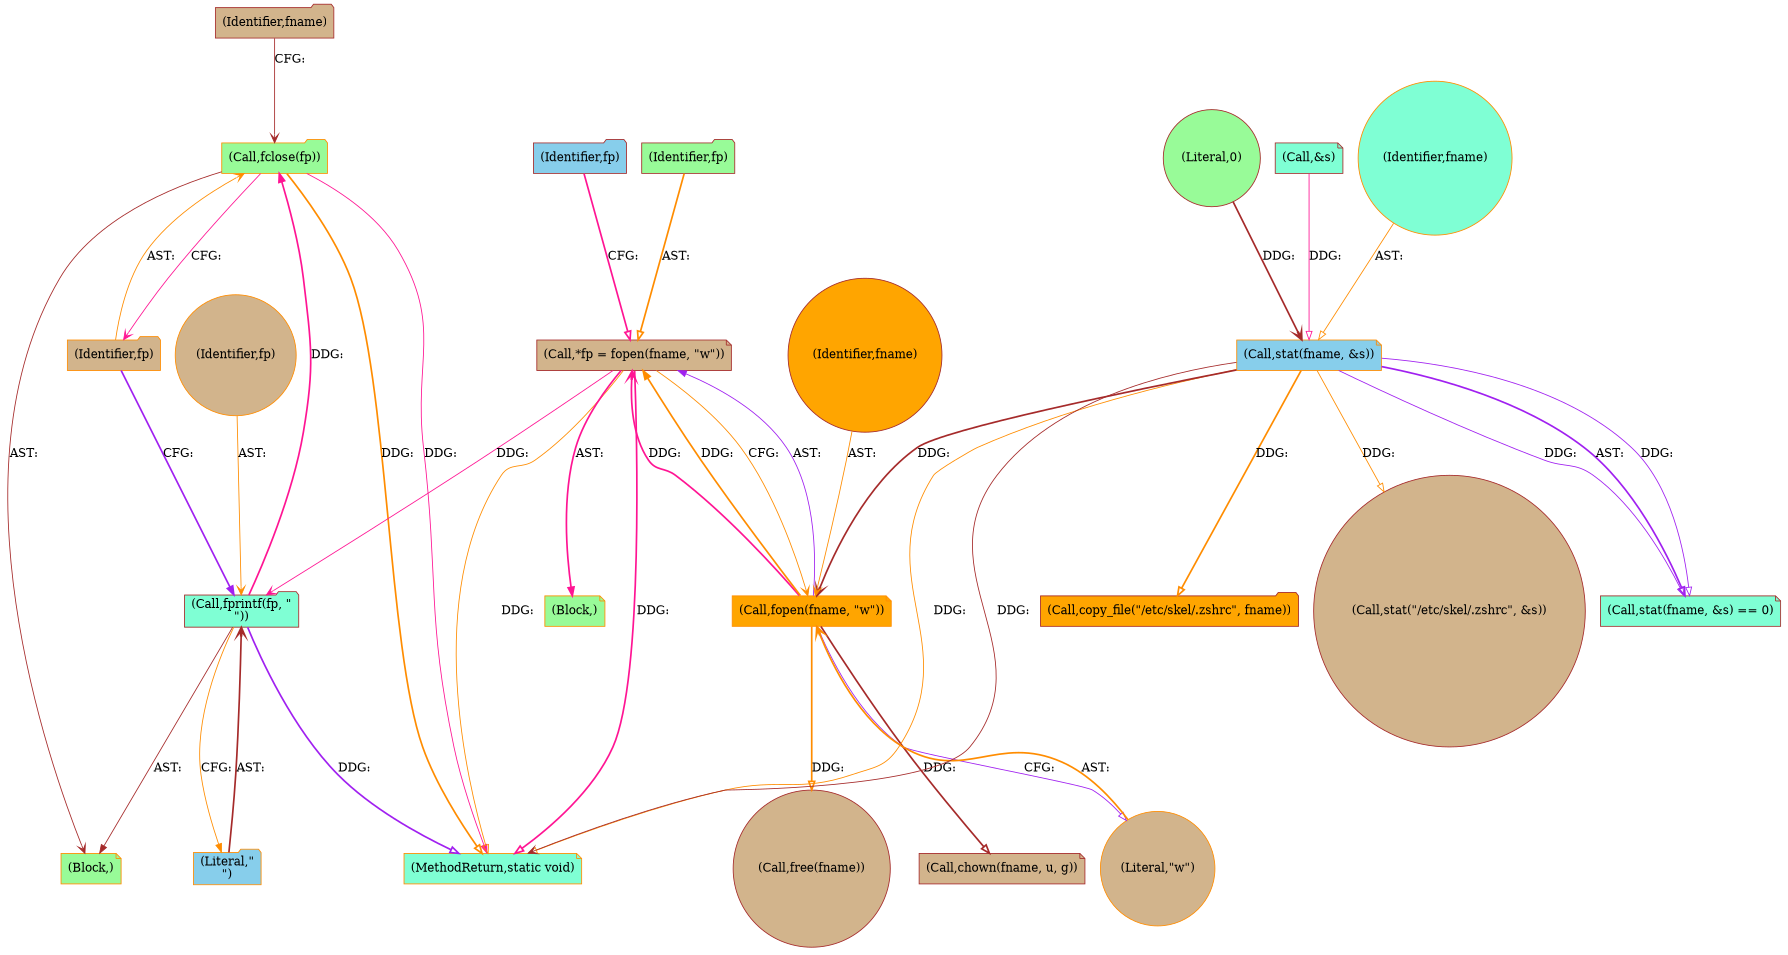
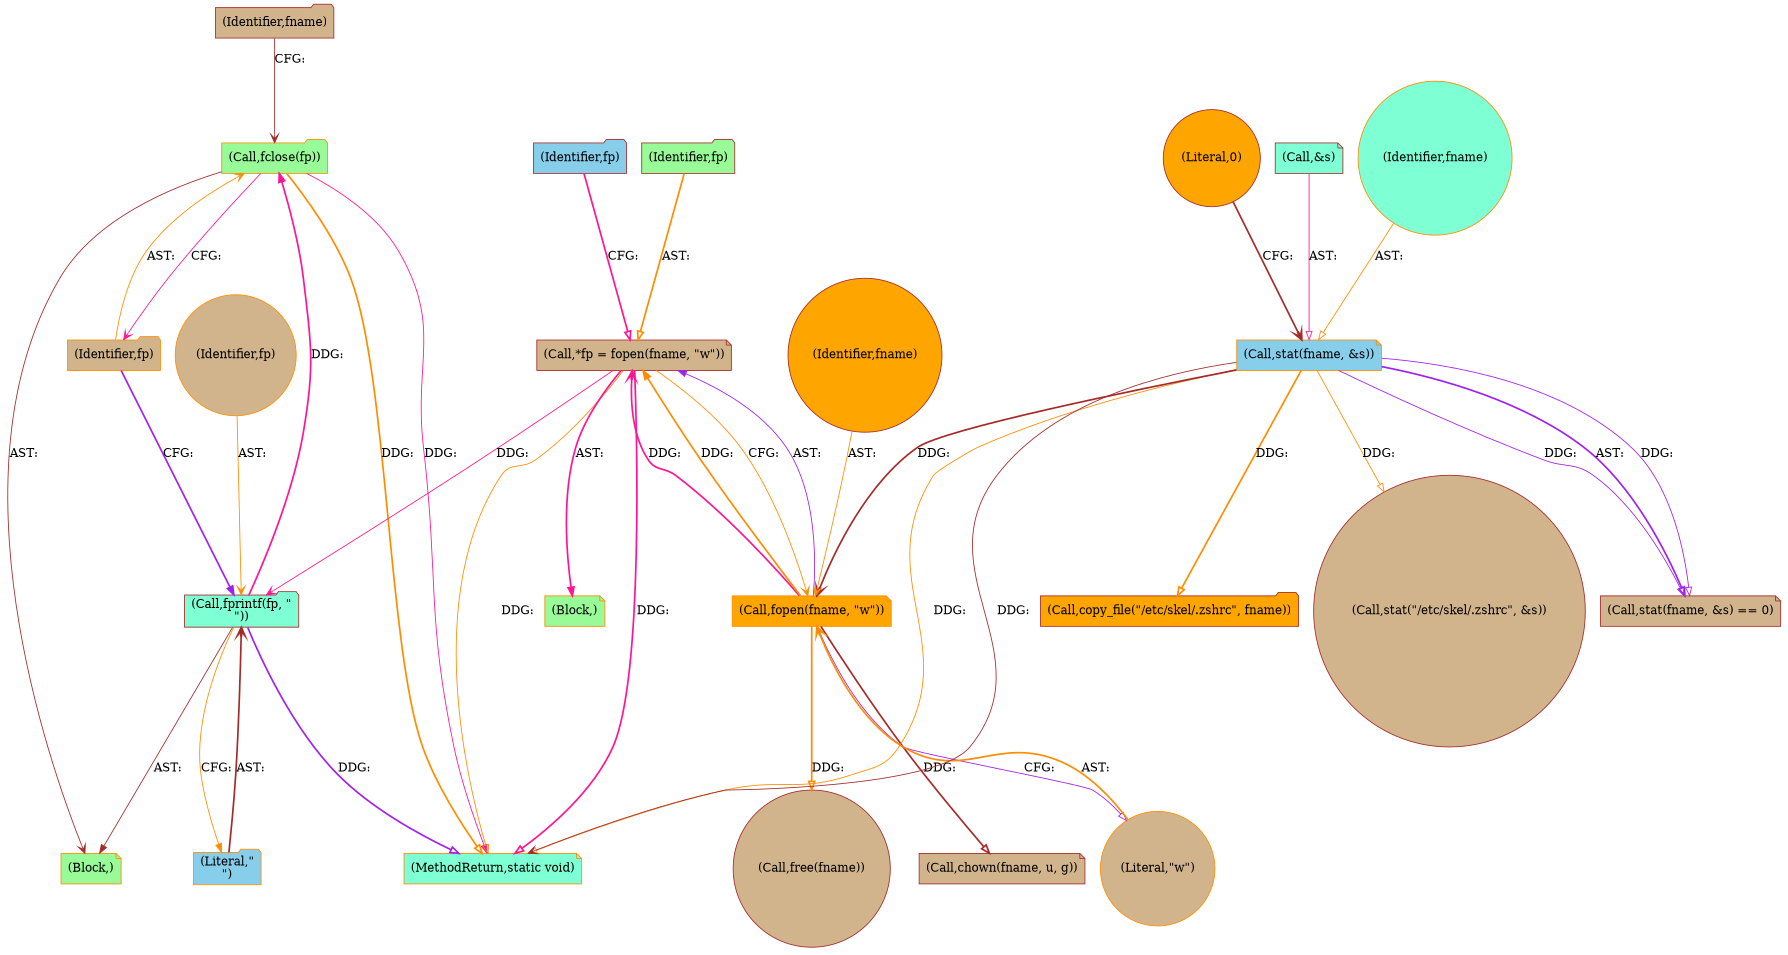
node "(Literal,0)": fillcolor palegreen -> orange
edge "(Literal,0)" -> "(Call,stat(fname, &s))": label "DDG: " -> "CFG: "
edge "(Call,&s)" -> "(Call,stat(fname, &s))": label "DDG: " -> "AST: "
node "(Call,stat(fname, &s) == 0)": fillcolor aquamarine -> tan
